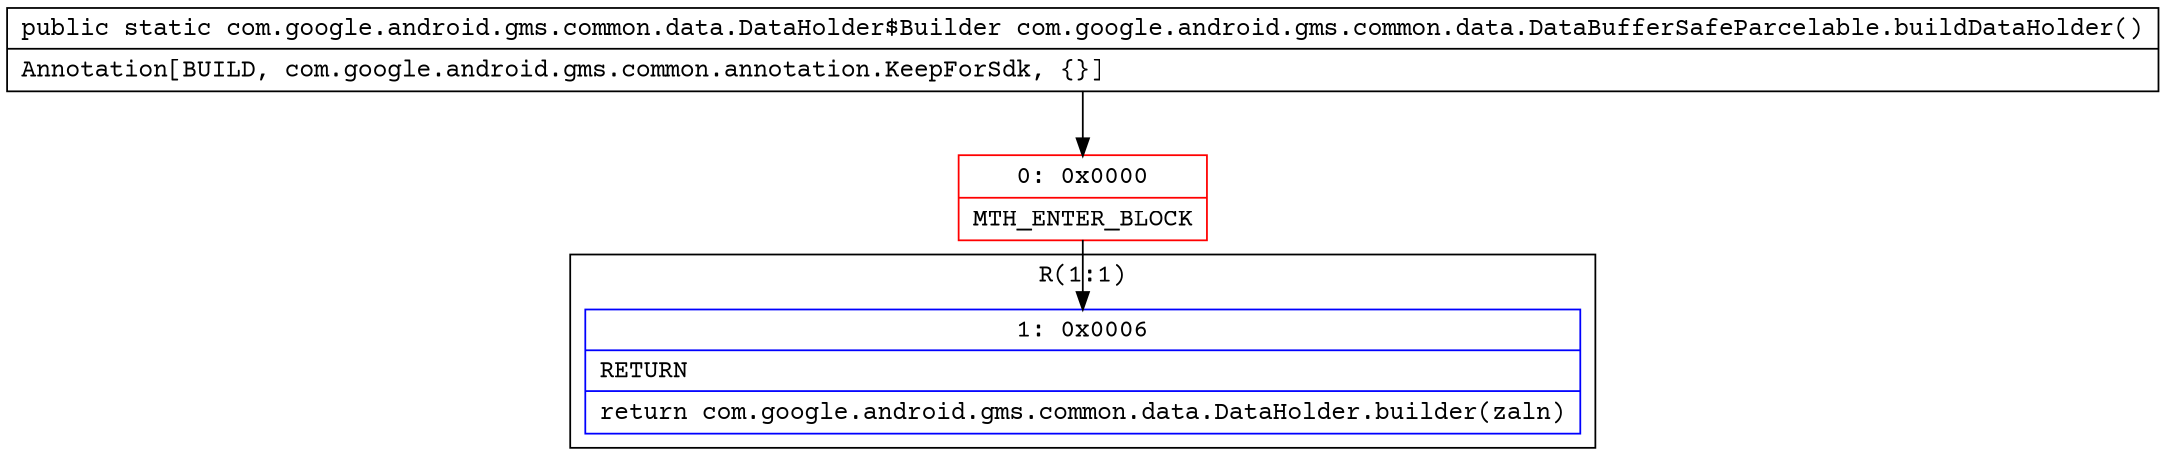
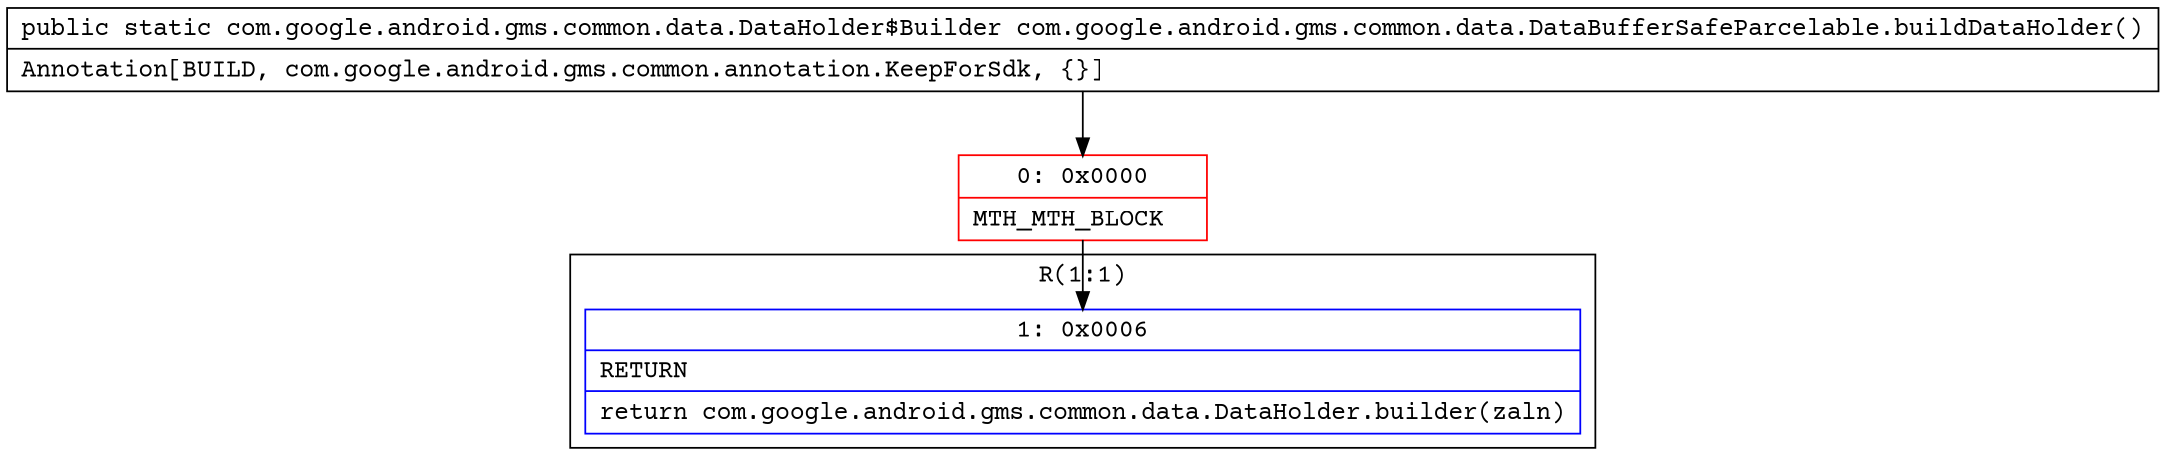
node "0: 0x0000": text "MTH_ENTER_BLOCK" -> "MTH_MTH_BLOCK"
